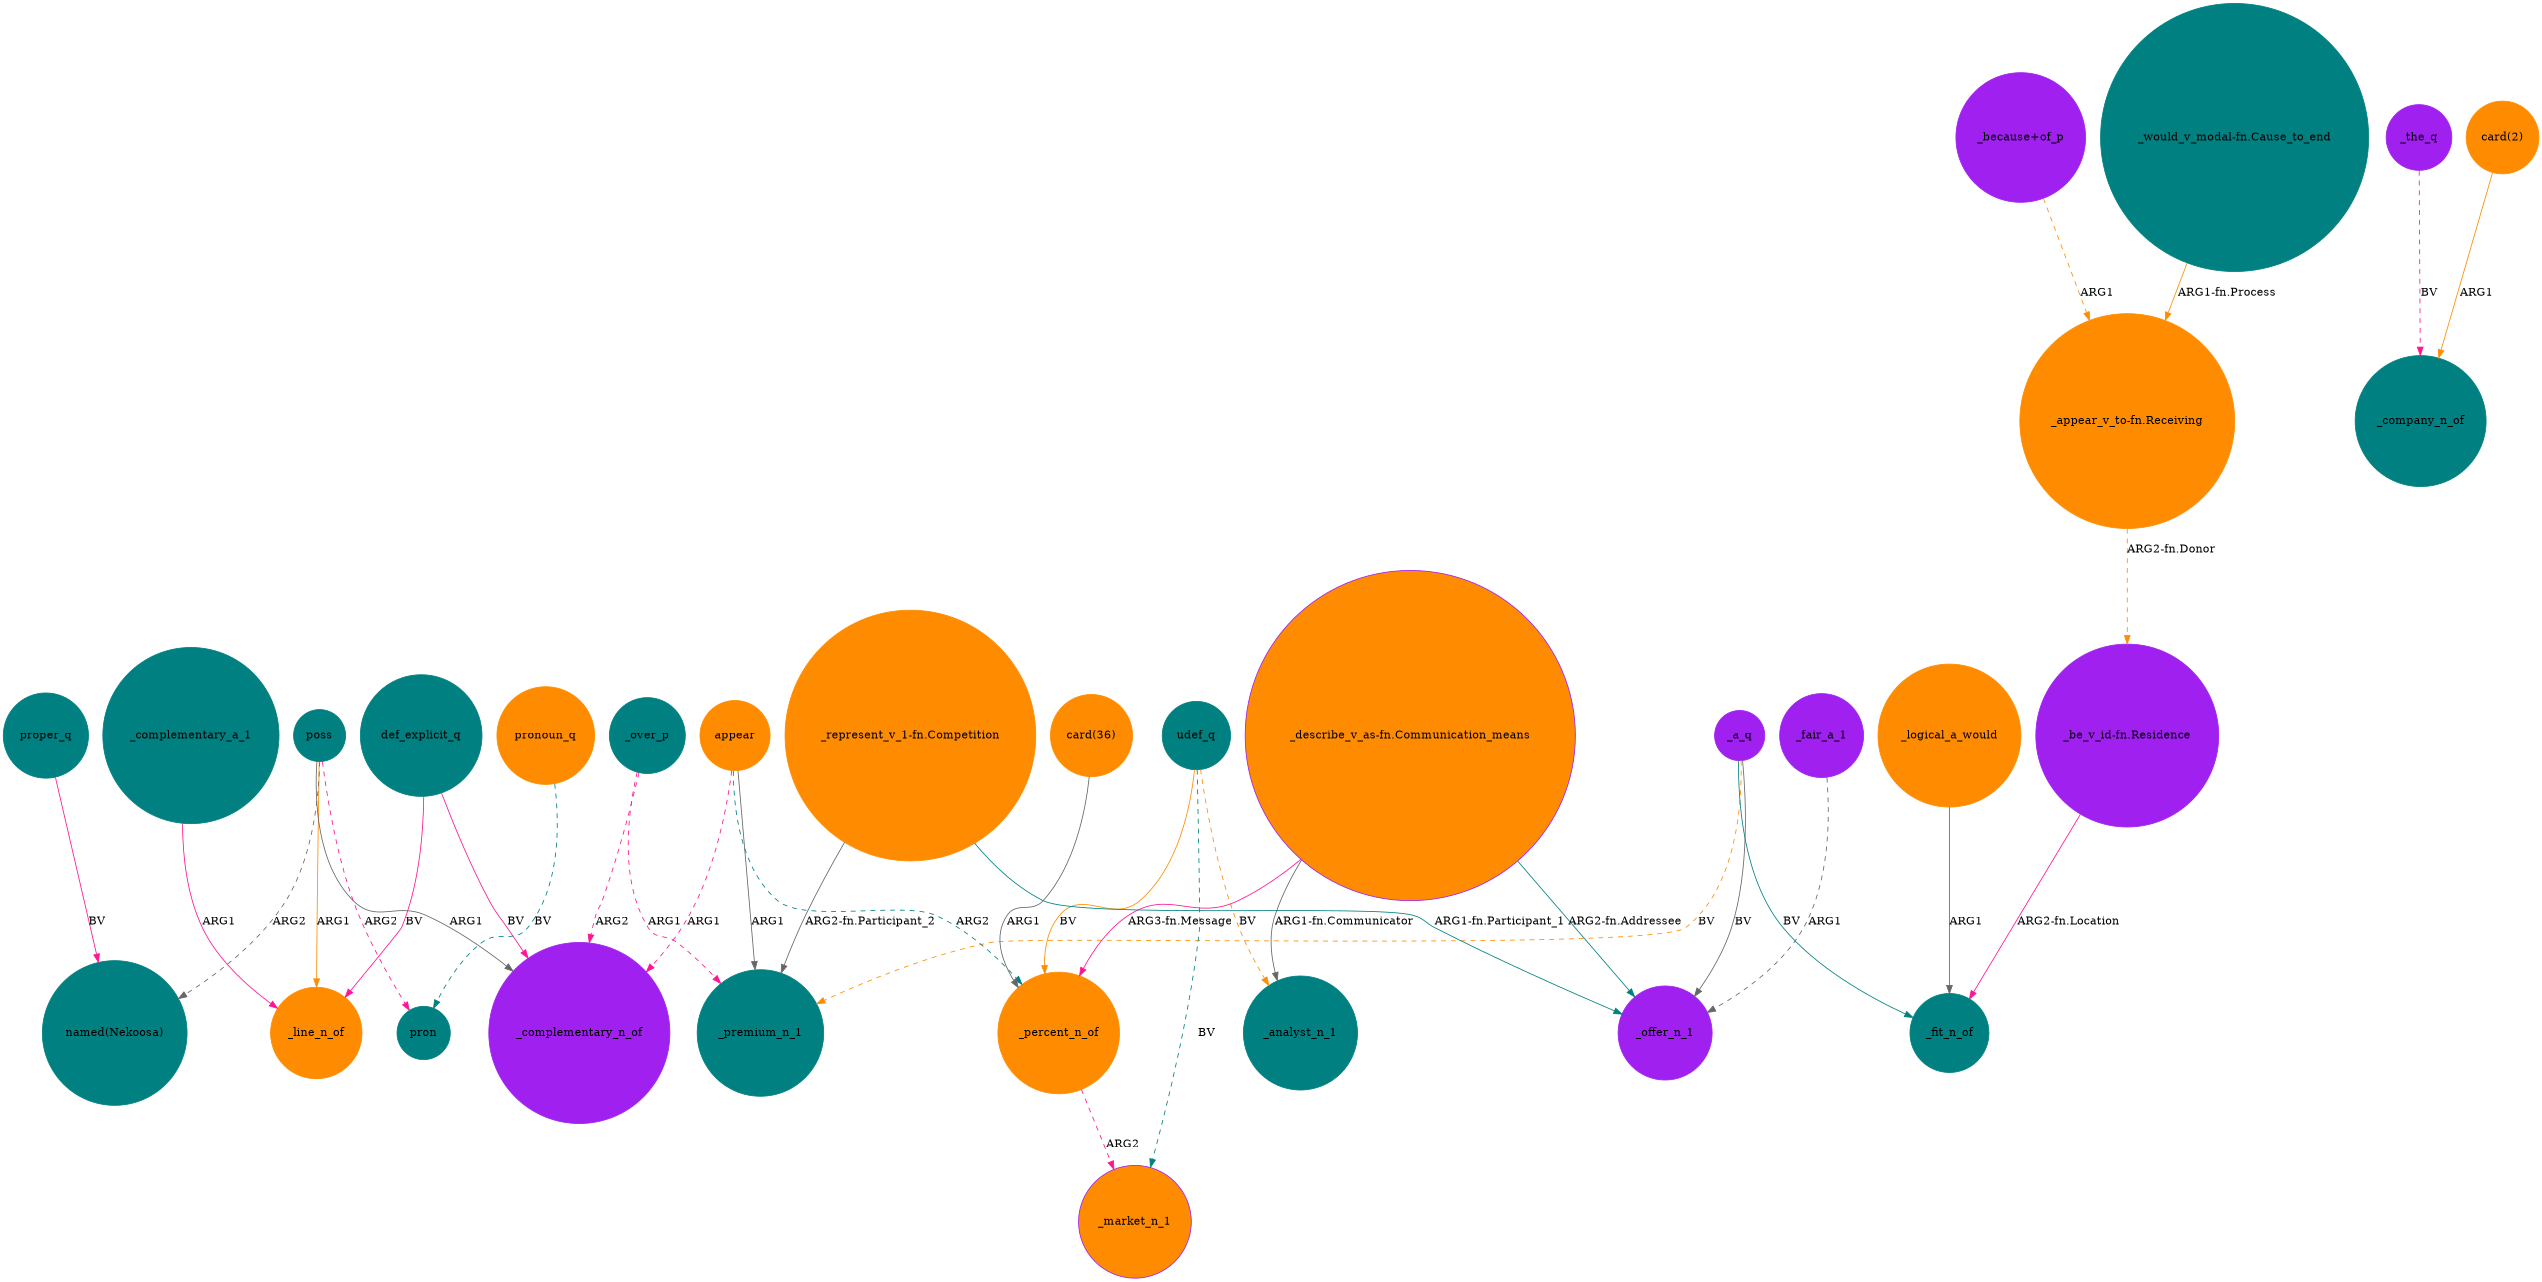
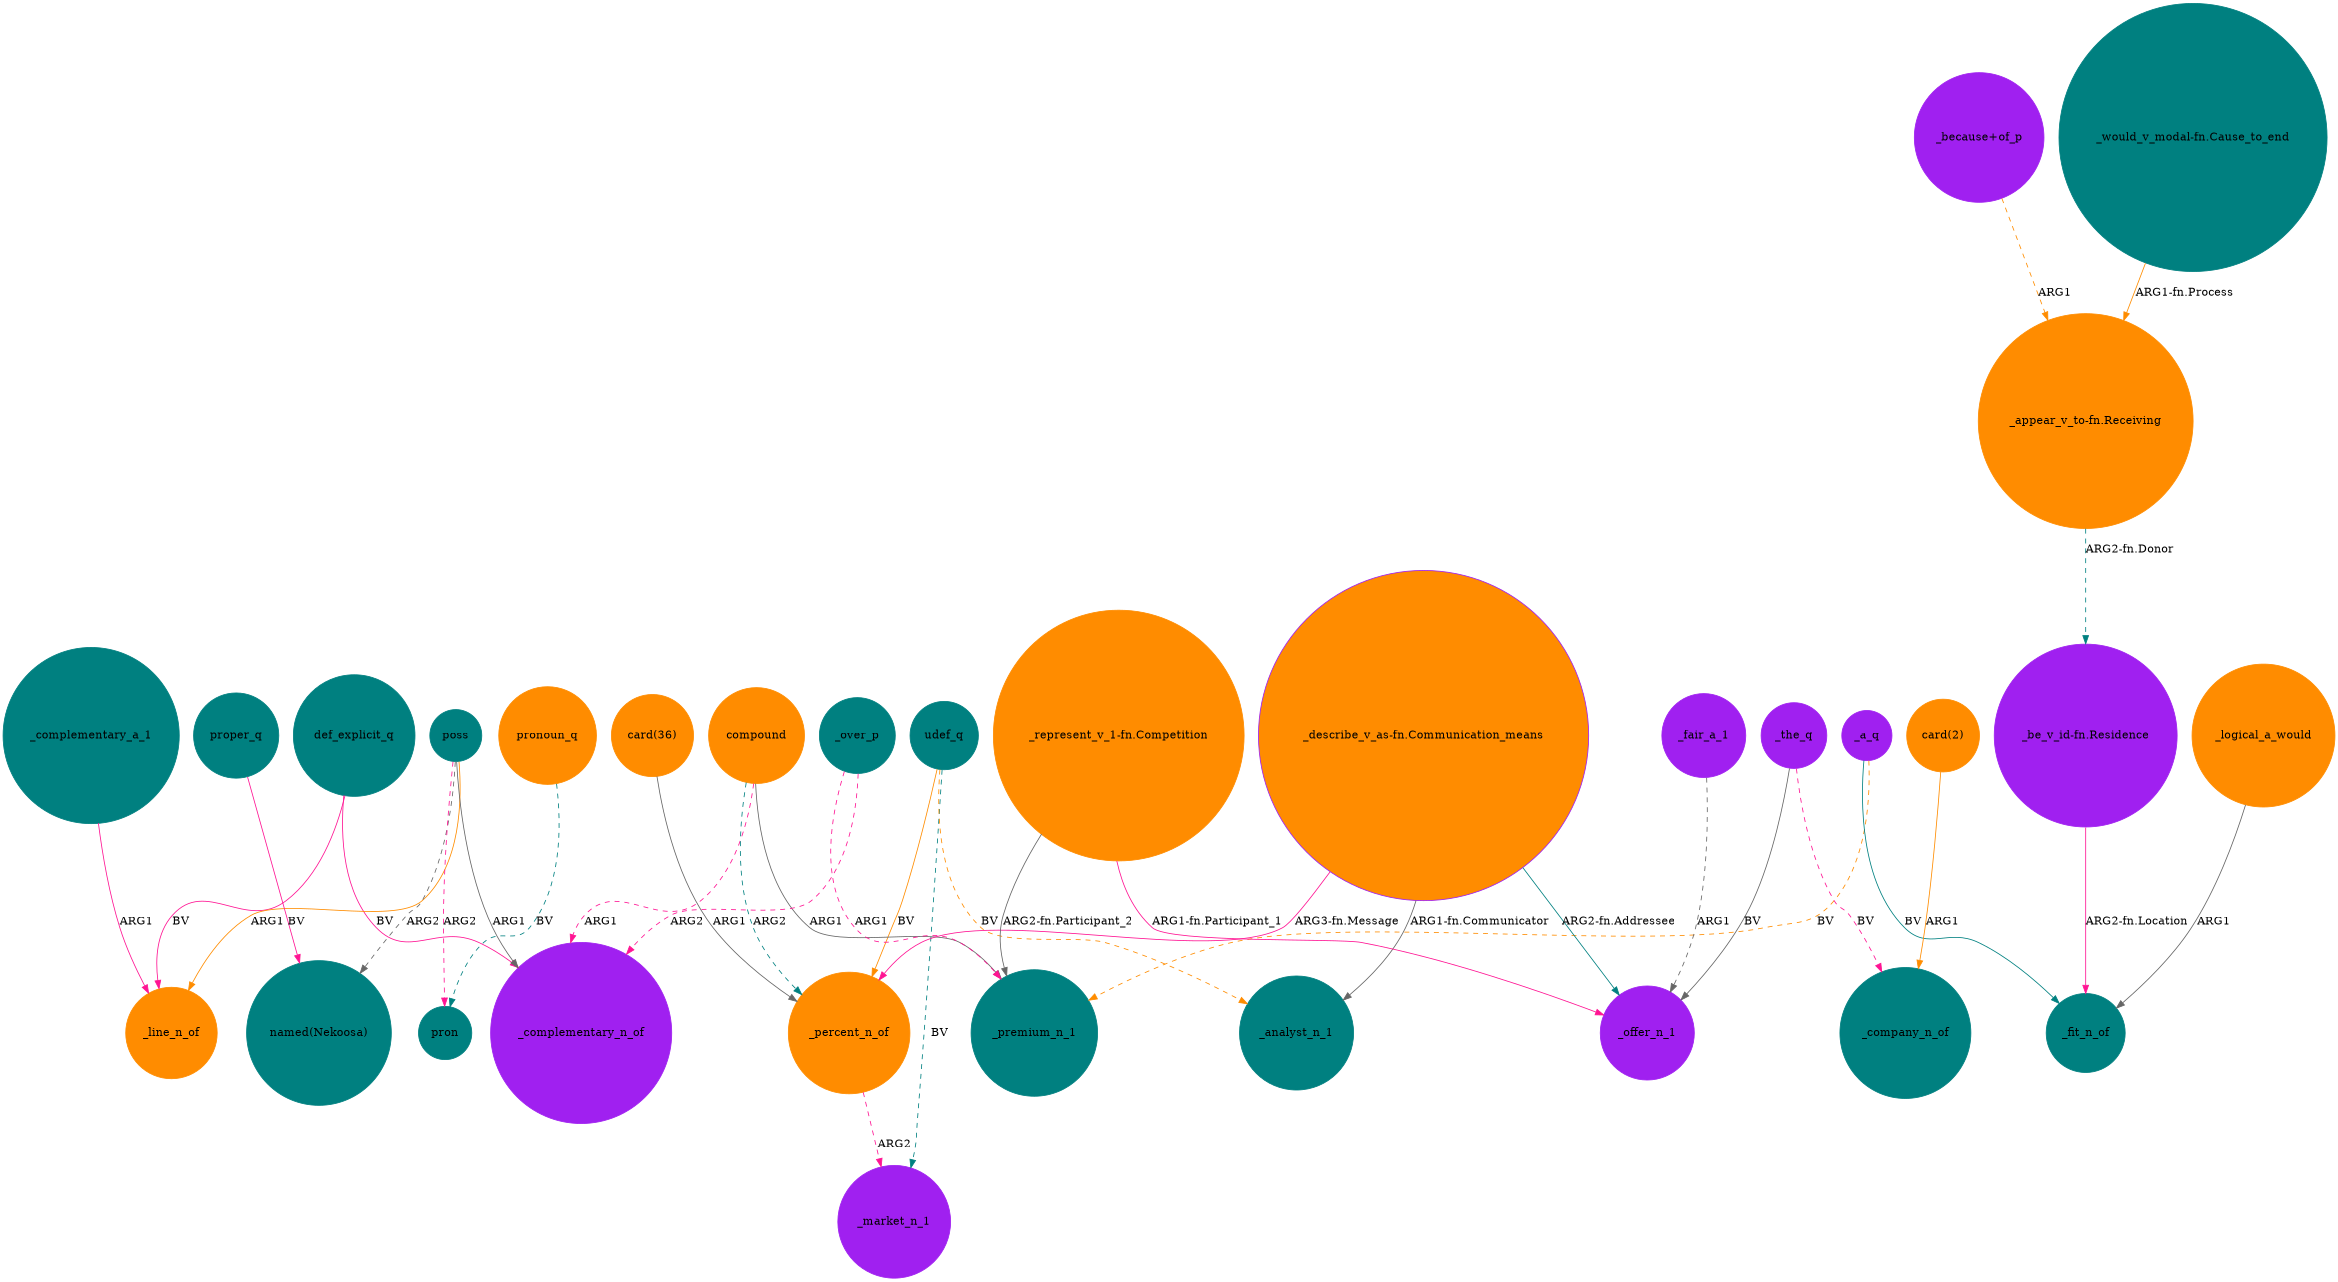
edge "_appear_v_to-fn.Receiving" -> "_be_v_id-fn.Residence": color darkorange -> teal
node "appear": label "appear" -> "compound"
edge "_a_q" -> "_offer_n_1": now "_the_q" -> "_offer_n_1"
edge "_represent_v_1-fn.Competition" -> "_offer_n_1": color teal -> deeppink
node "_market_n_1": fillcolor darkorange -> purple
